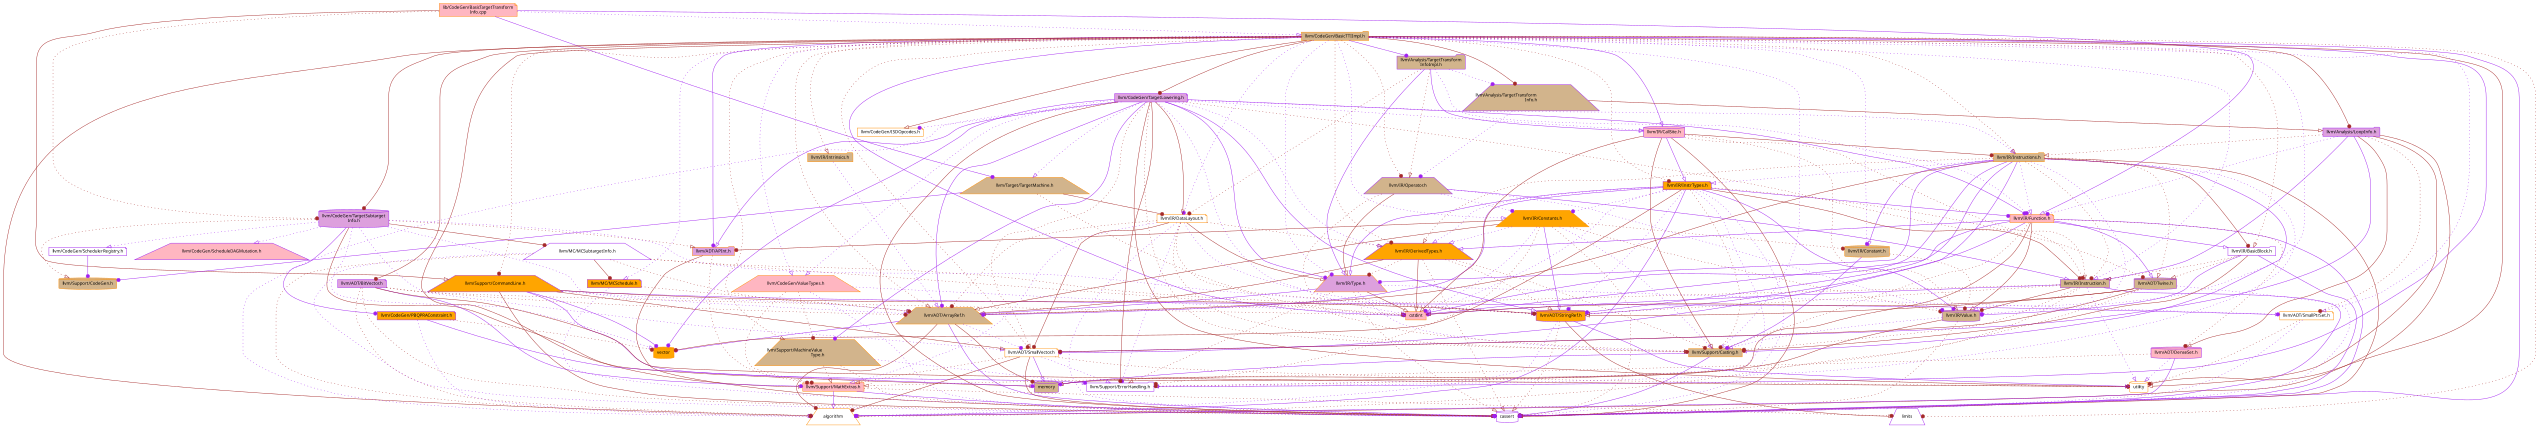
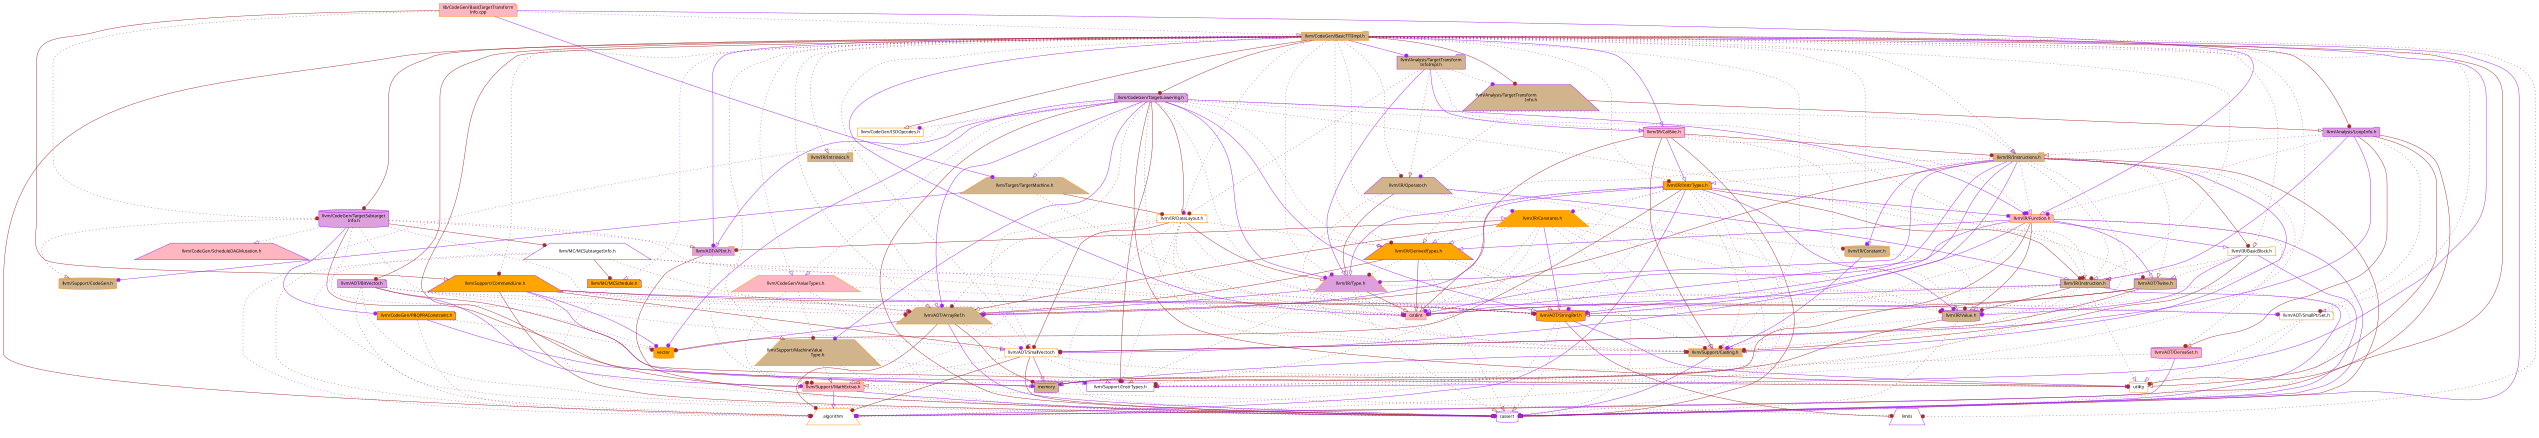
node "llvm/CodeGen/SchedulerRegistry.h": removed
node "llvm/IR/BasicBlock.h": color purple -> darkorange
node "llvm/Support/ErrorHandling.h": label "llvm/Support/ErrorHandling.h" -> "llvm/Support/InstrTypes.h"
